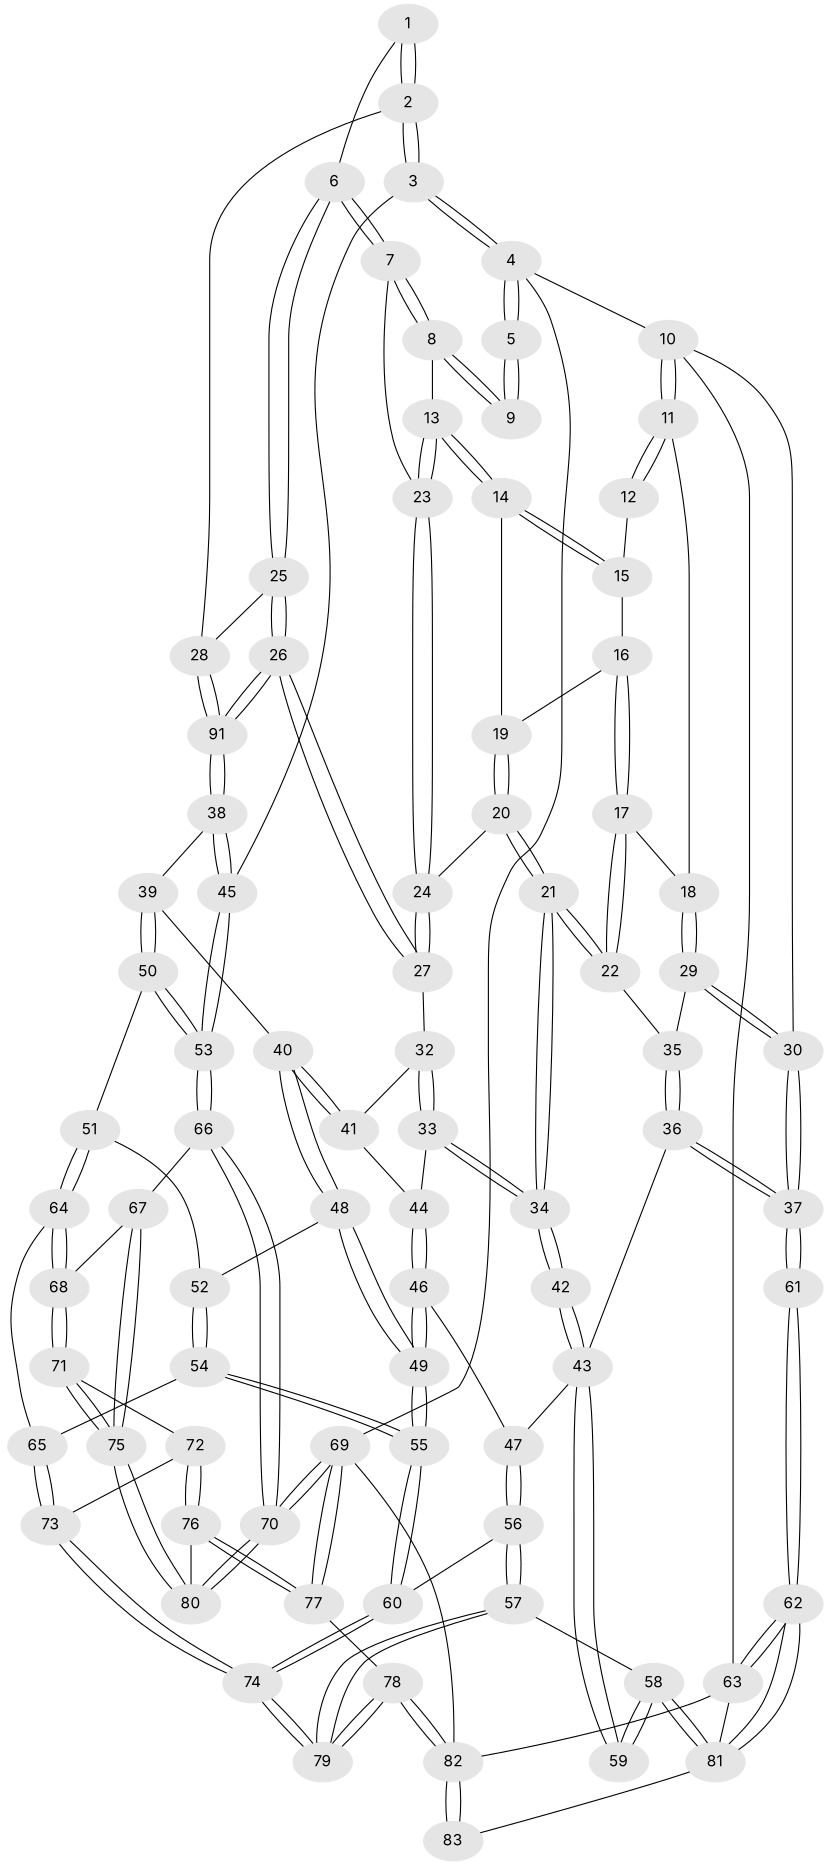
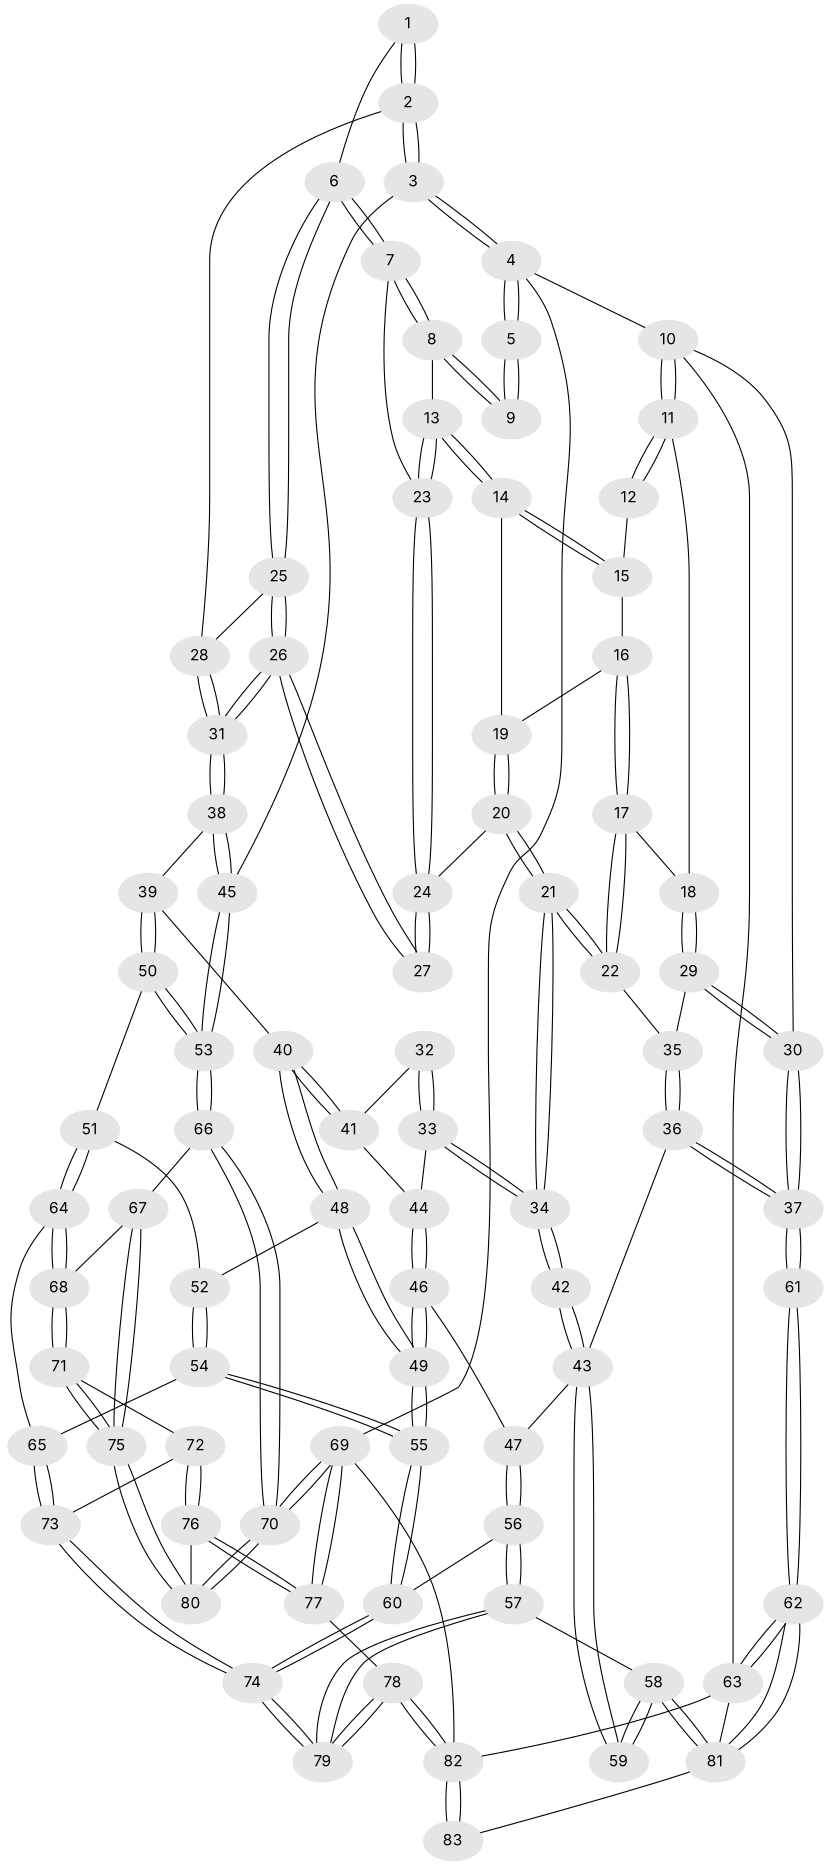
node "91": label "91" -> "31"
edge "27" -- "32": removed
